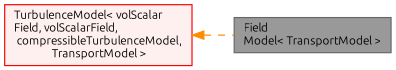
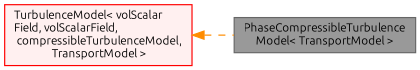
node "Field Model< TransportModel >": label "Field Model< TransportModel >" -> "PhaseCompressibleTurbulence Model< TransportModel >"
